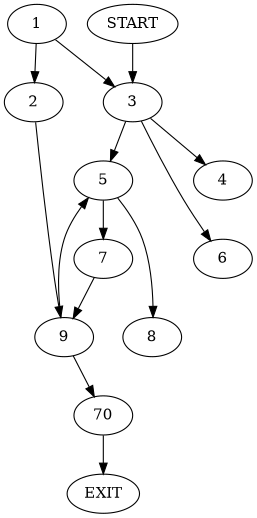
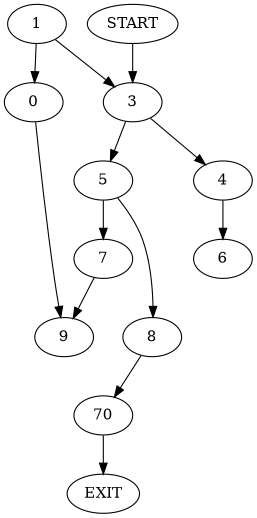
node "2": label "2" -> "0"
edge "3" -> "6": now "4" -> "6"
edge "9" -> "5": removed
edge "9" -> "70": now "8" -> "70"
